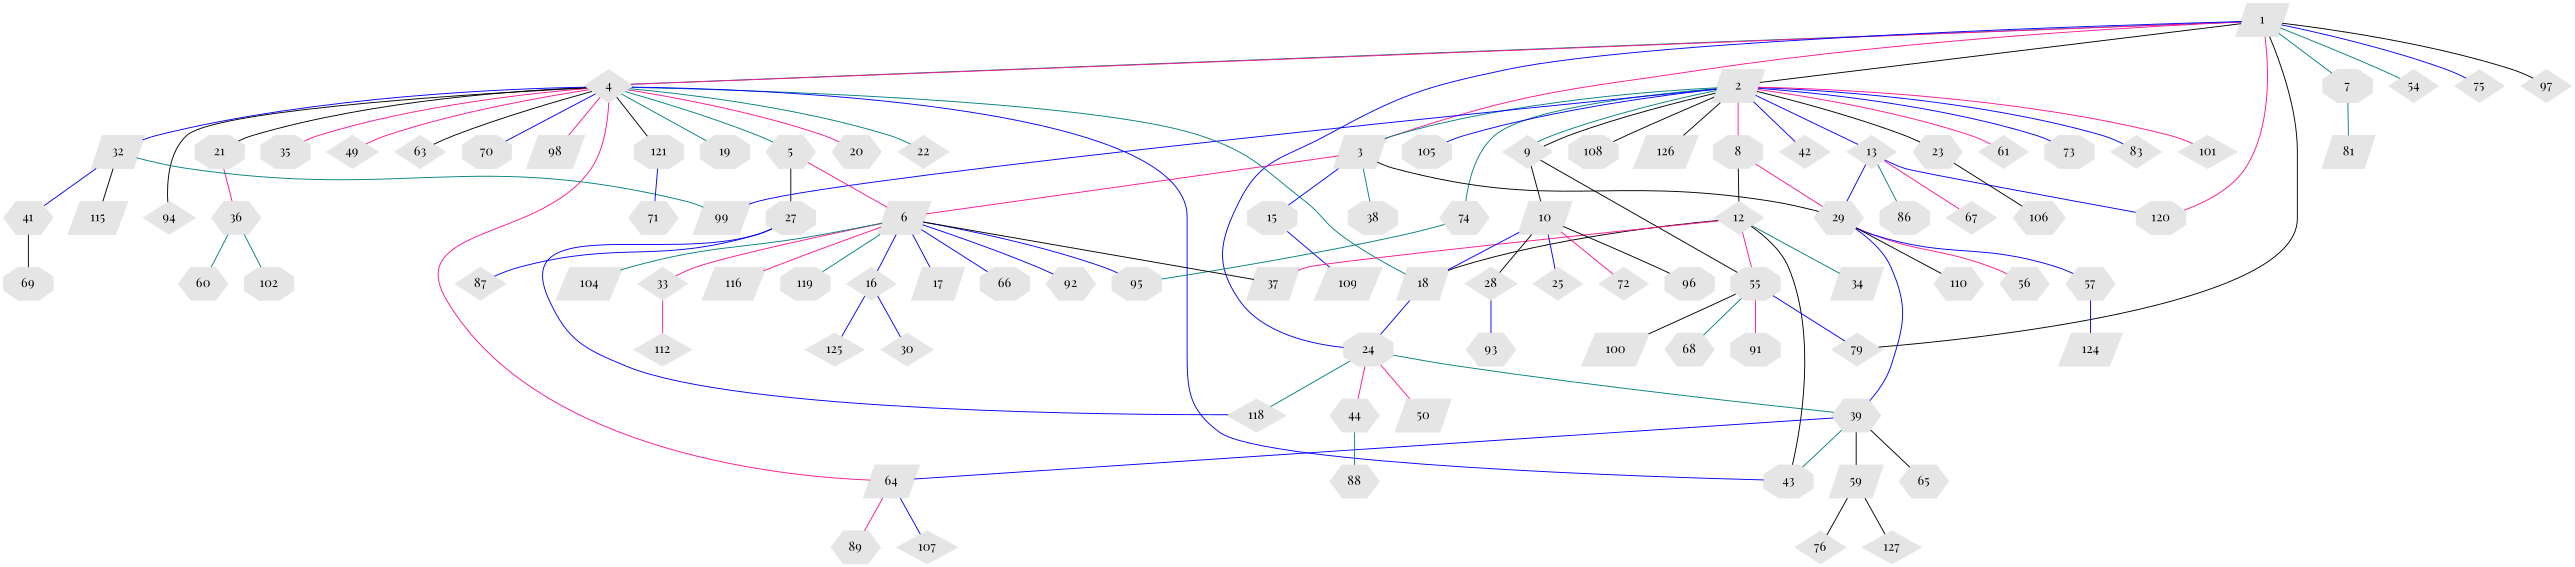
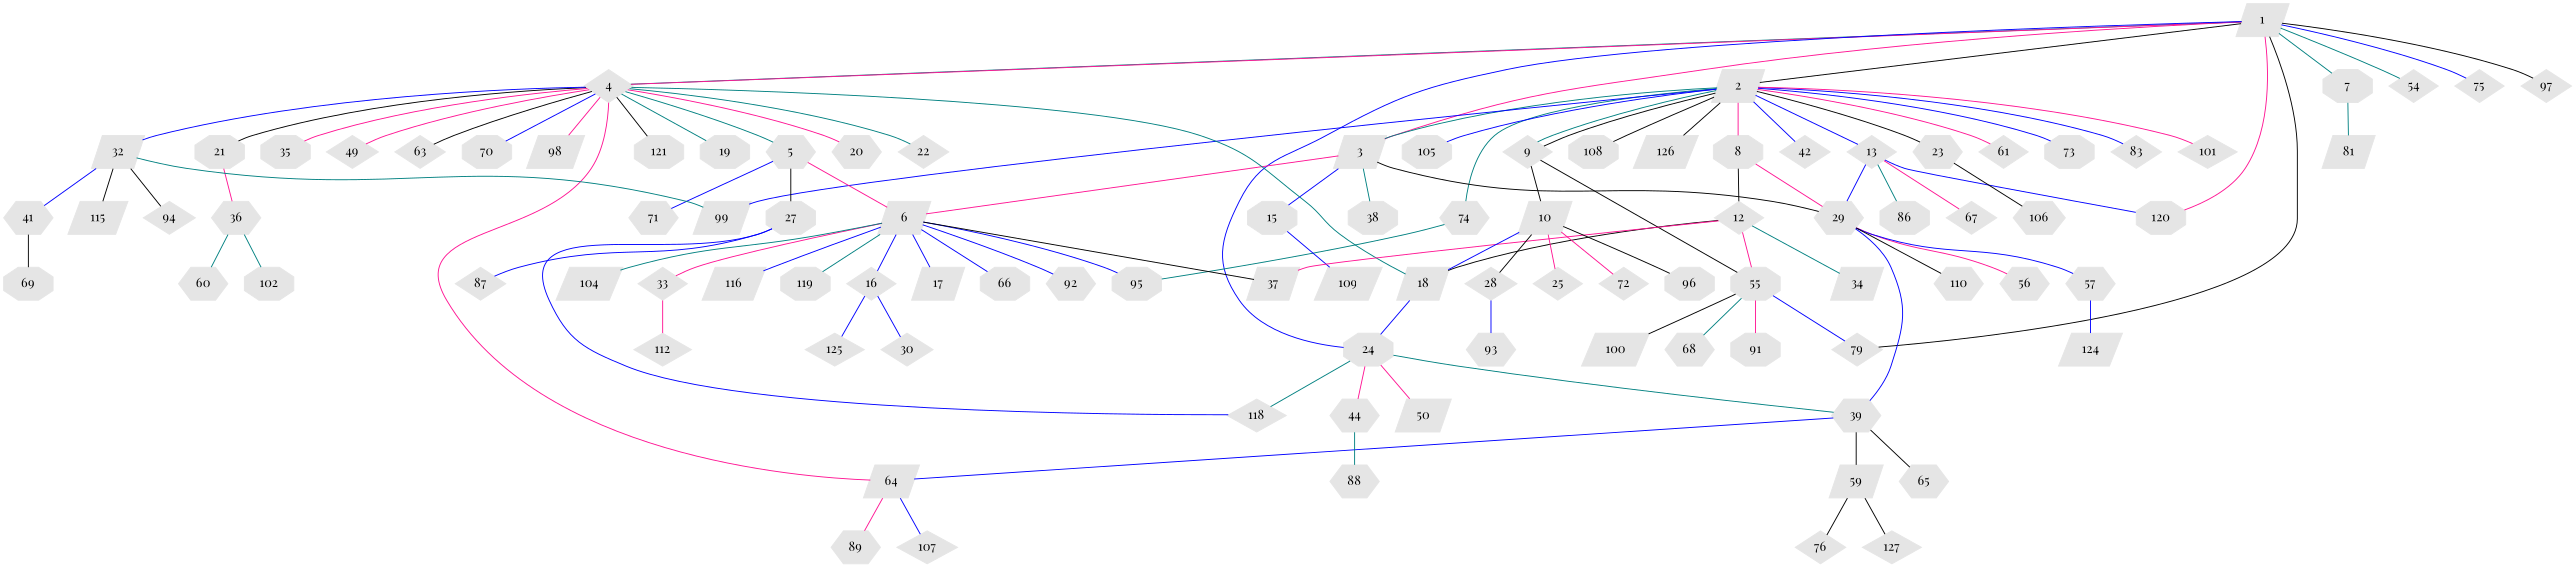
edge "4" -- "94": now "32" -- "94"
edge "121" -- "71": now "5" -- "71"
edge "6" -- "116": color deeppink -> blue
edge "10" -- "25": color blue -> deeppink
node "43": removed
